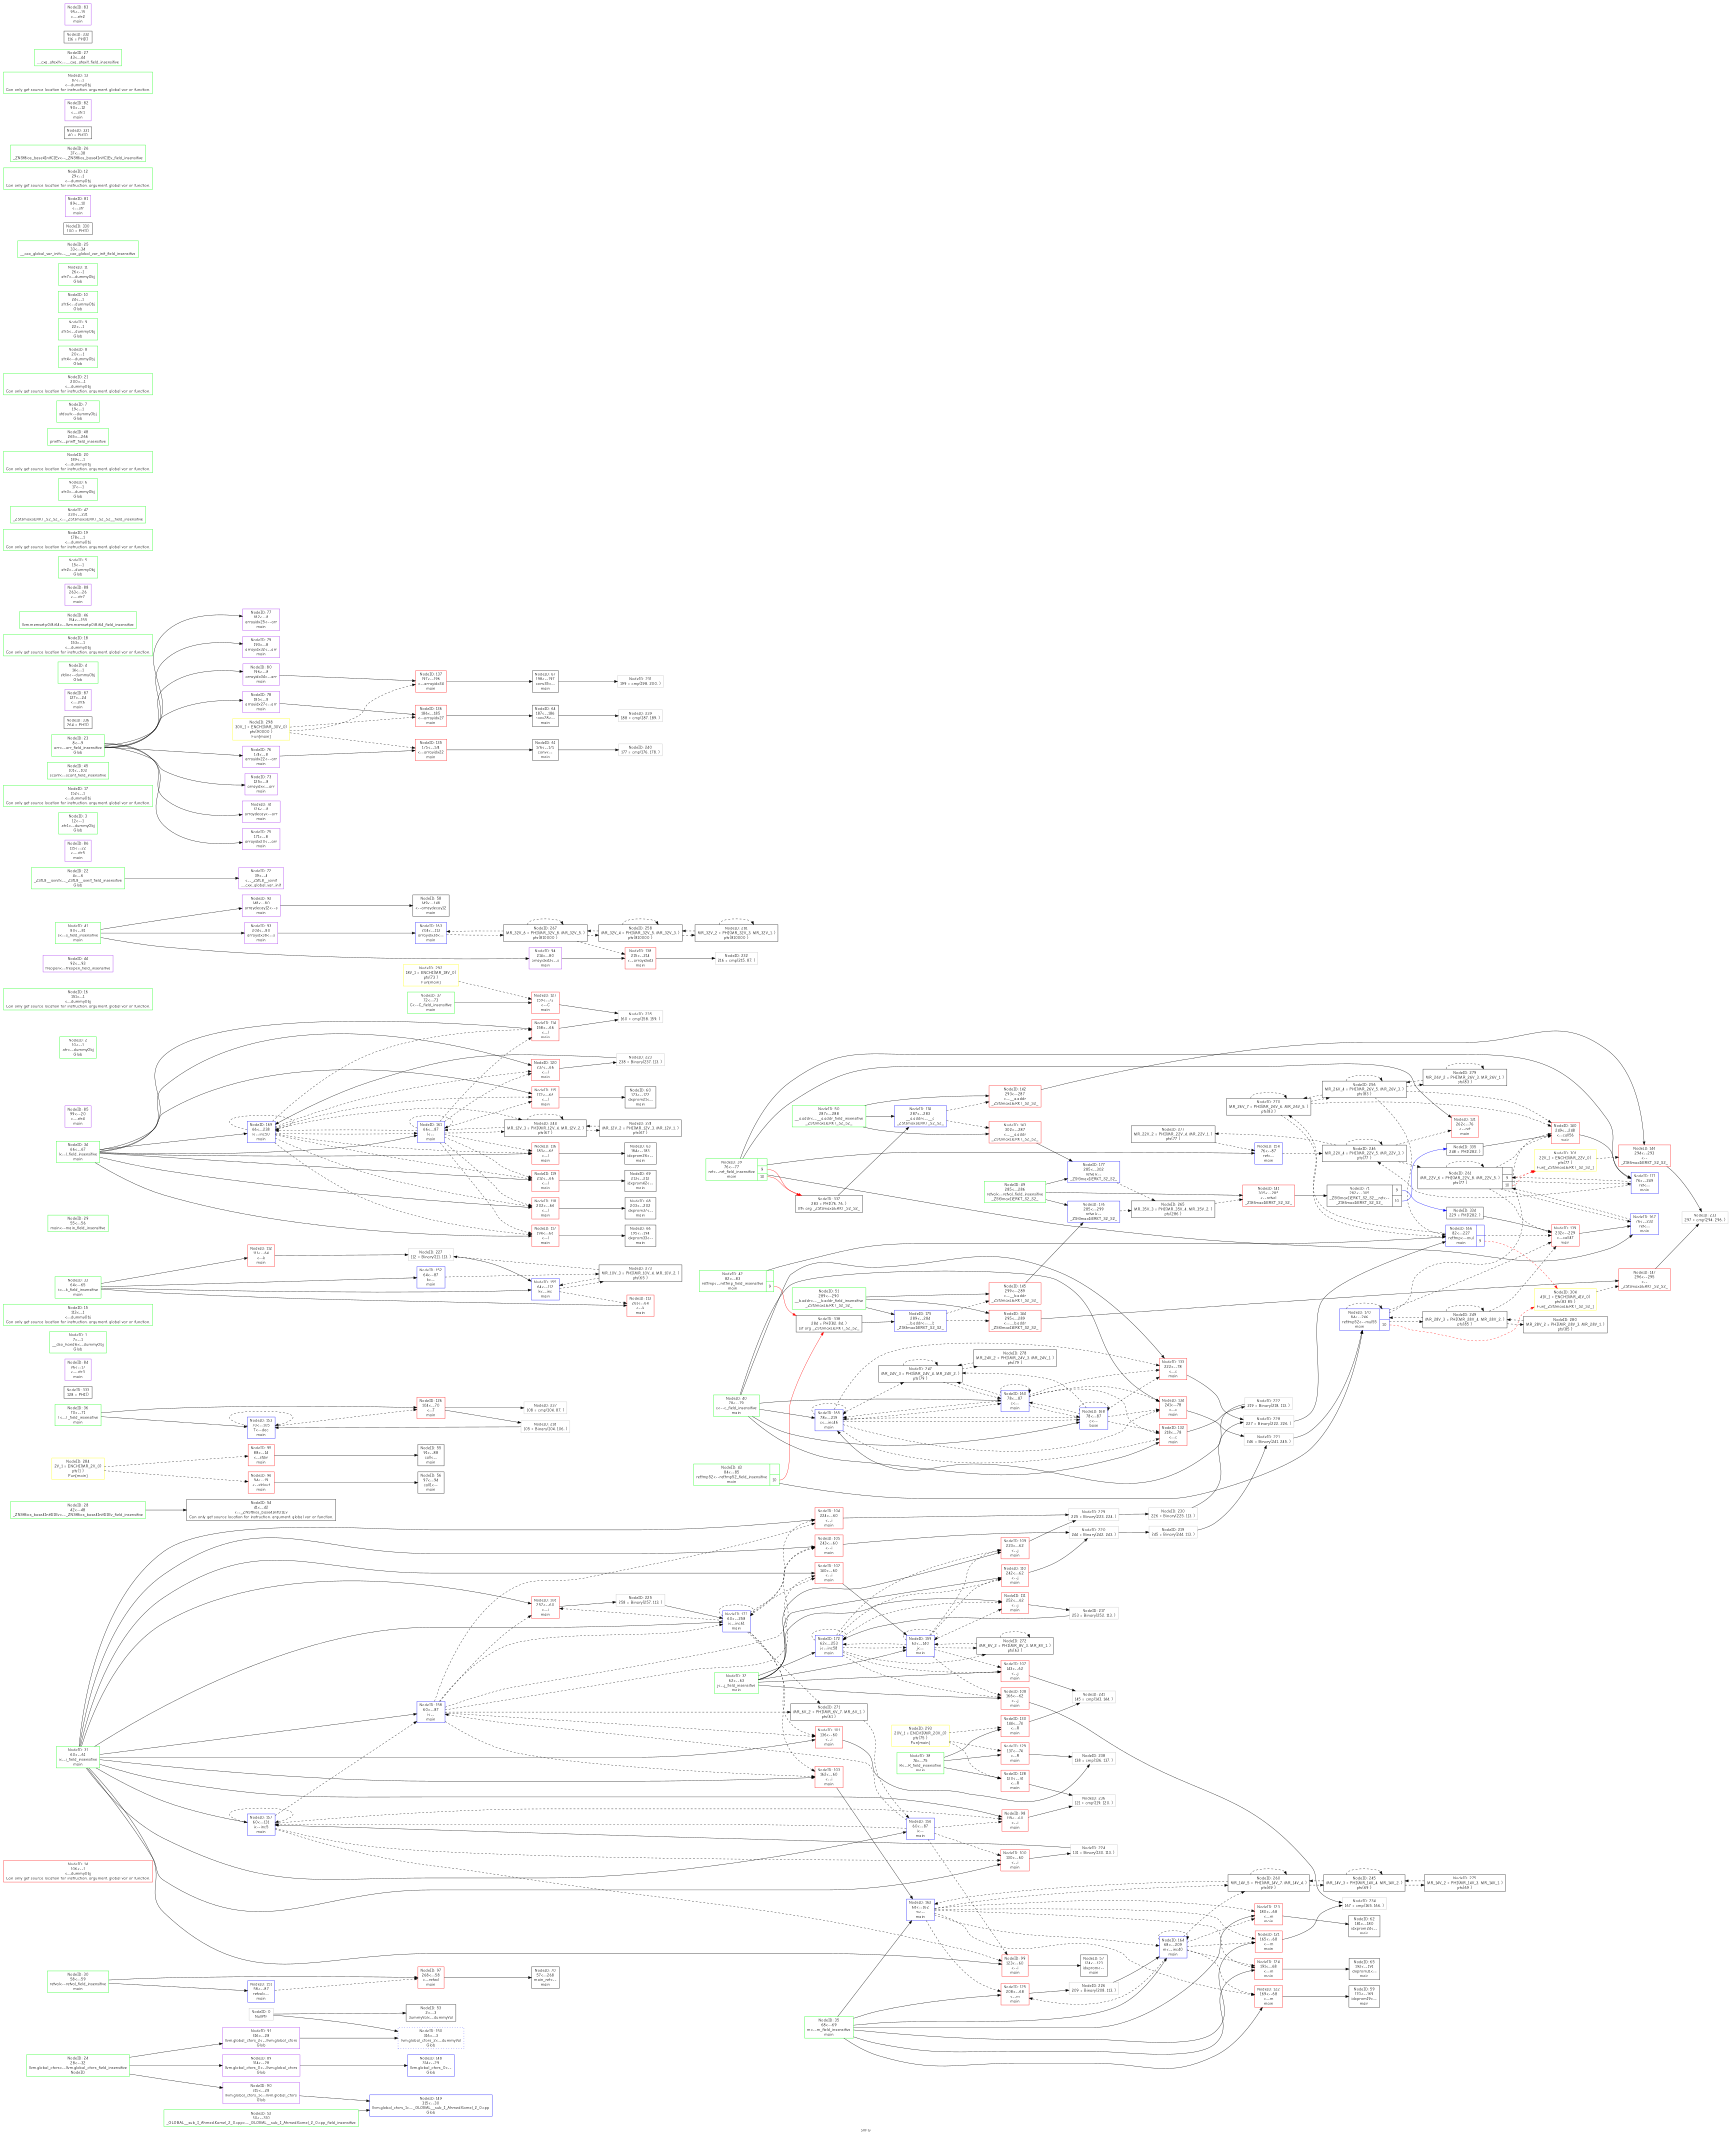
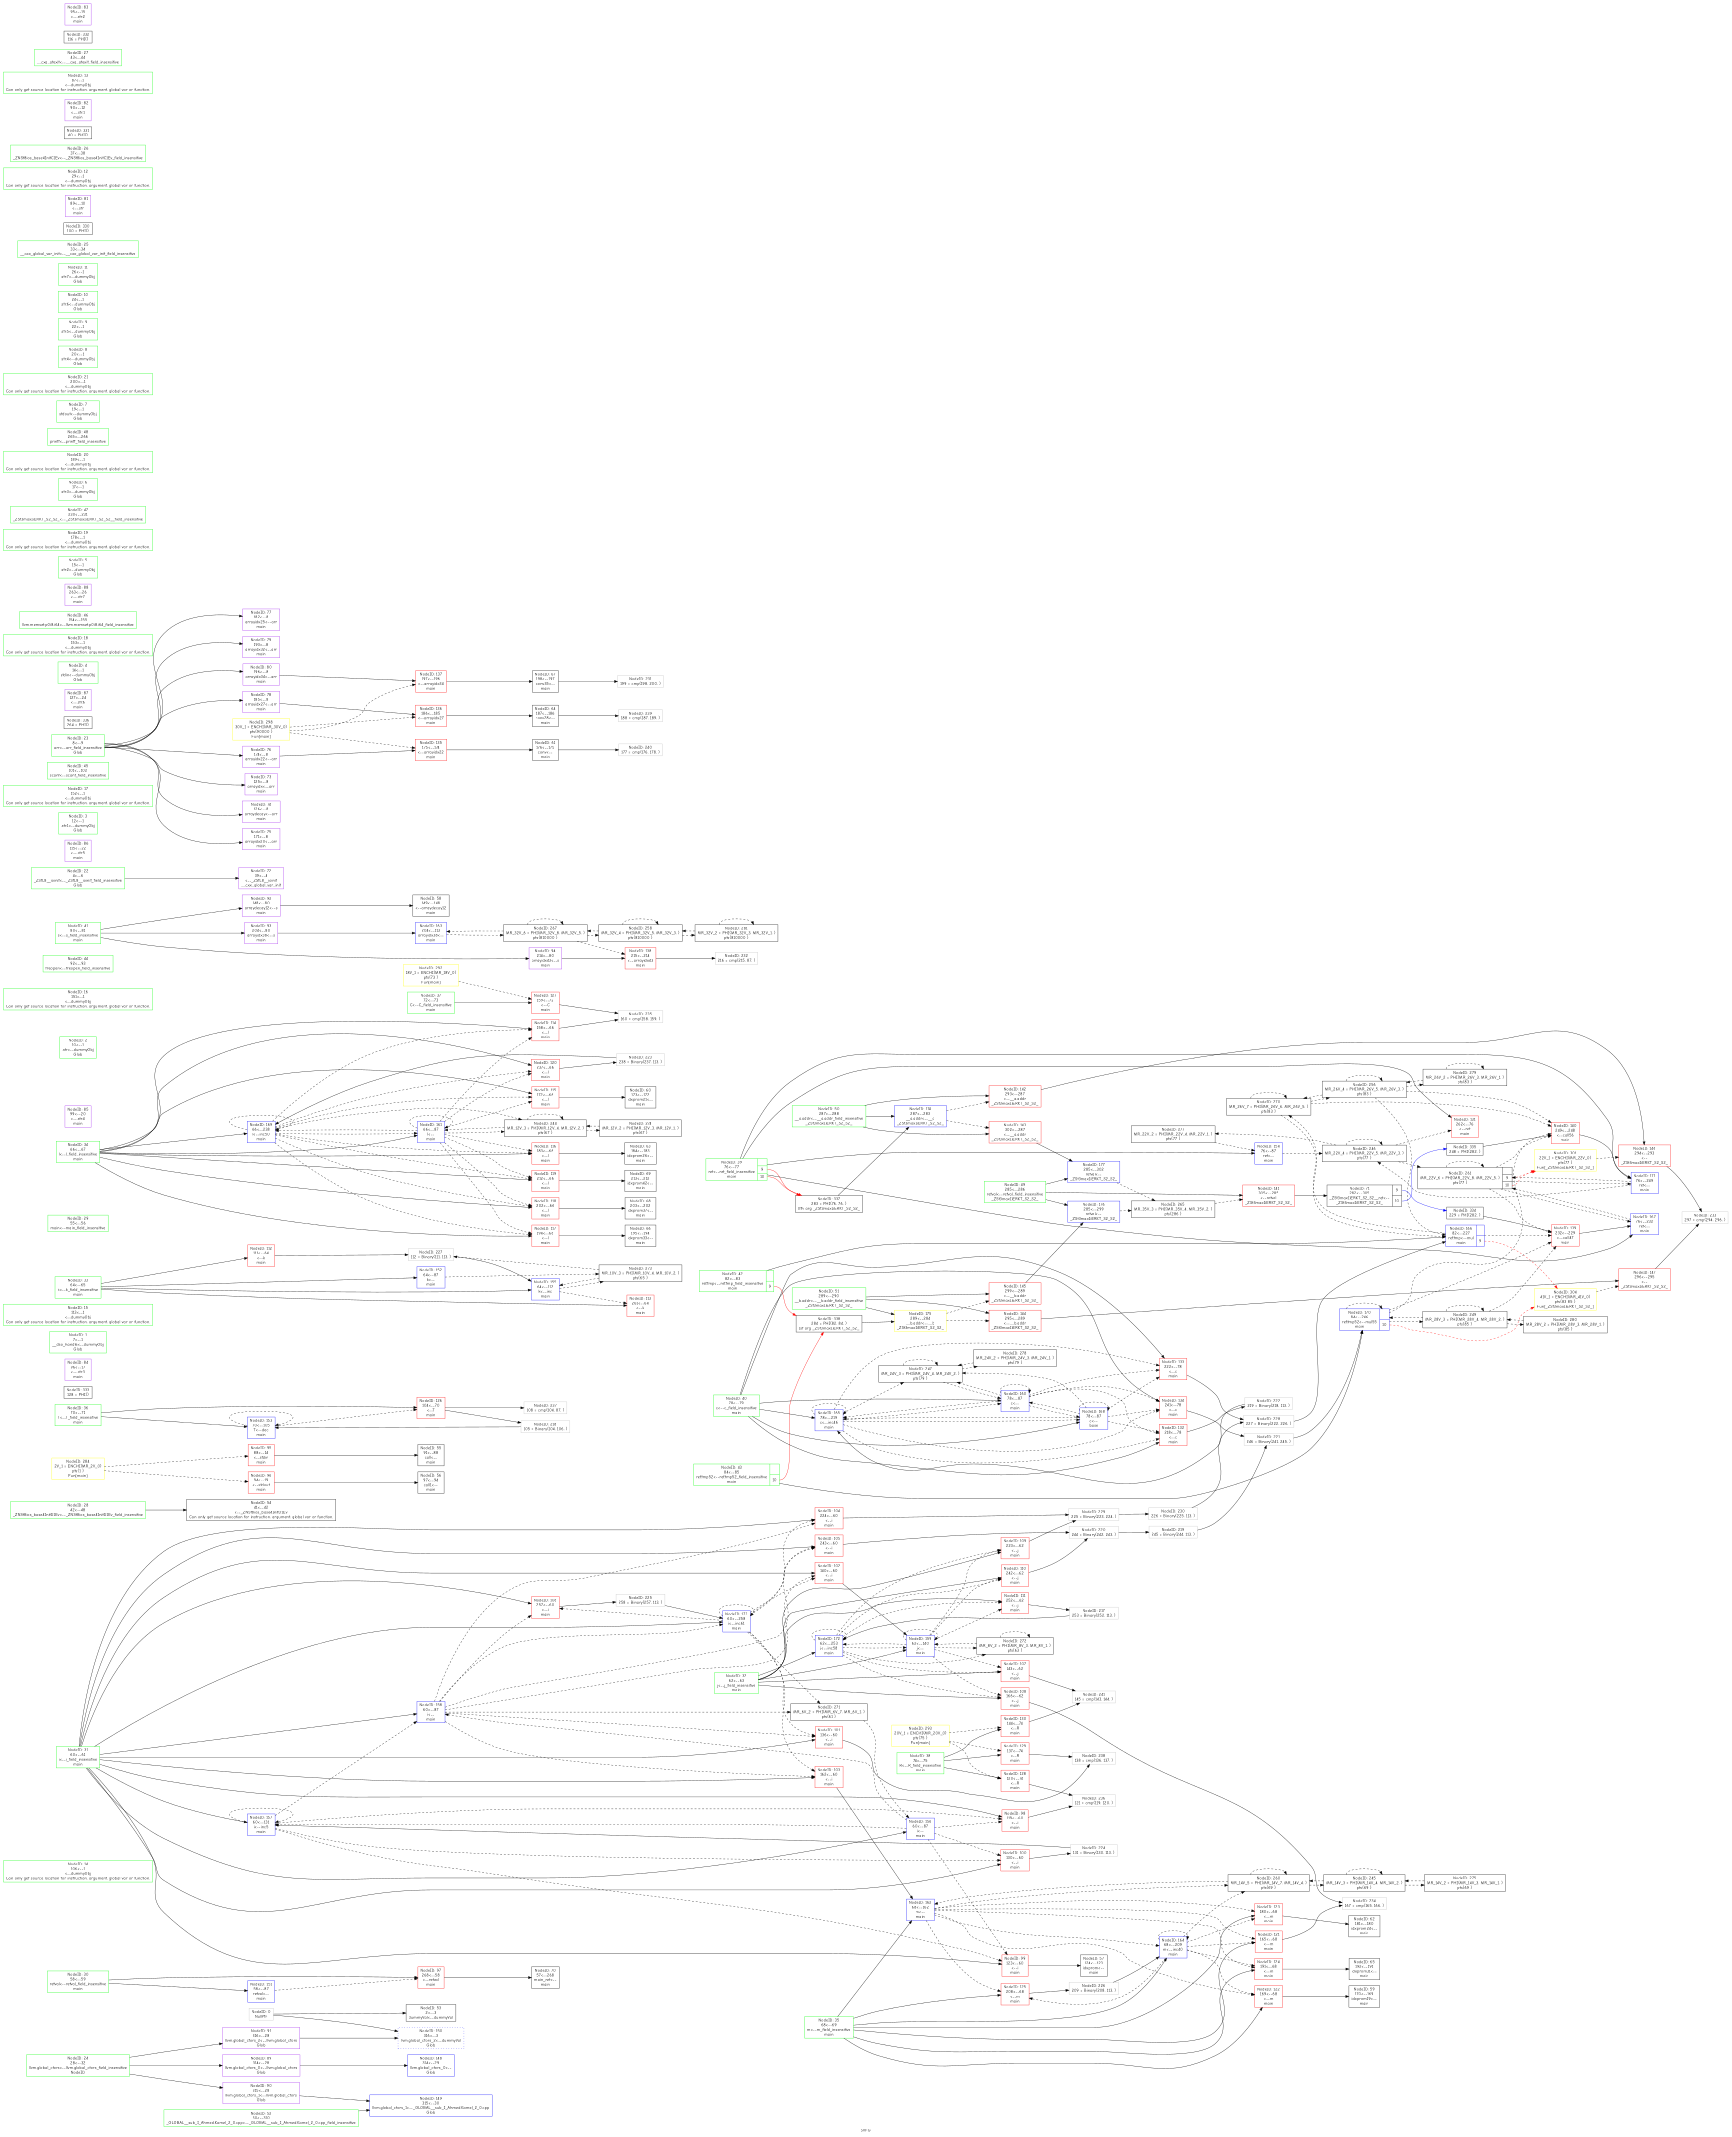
node "NodeID: 44": color purple -> green
node "NodeID: 175": color blue -> yellow
node "NodeID: 14": color red -> green
